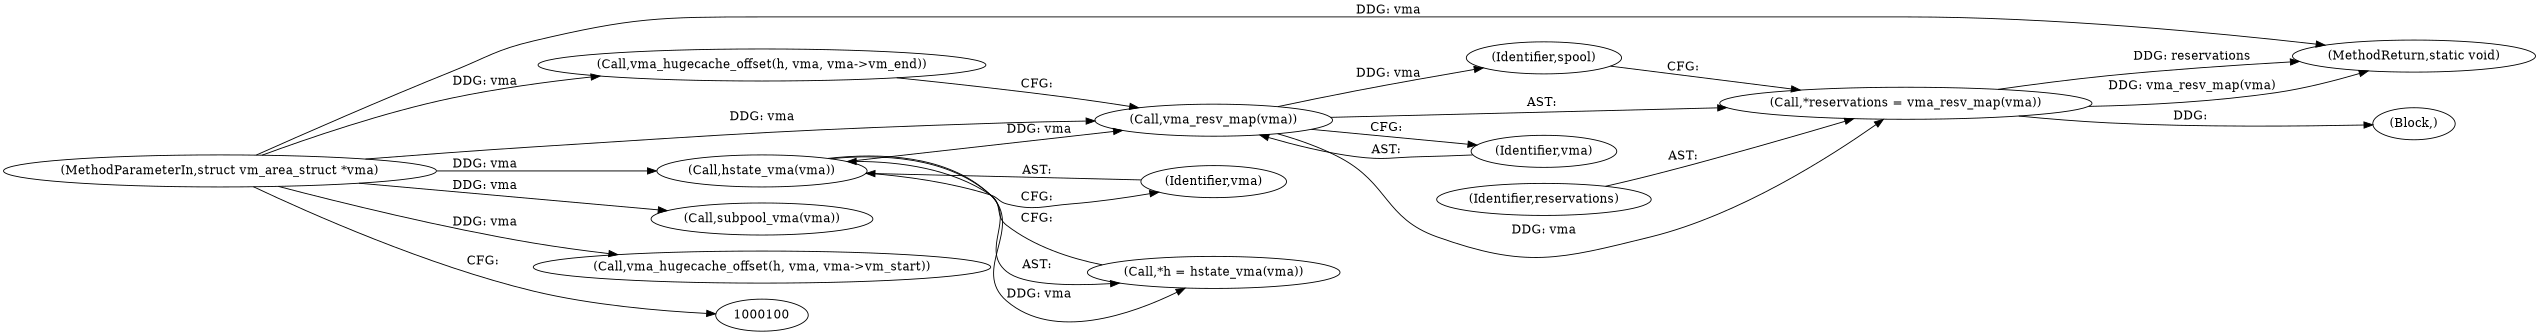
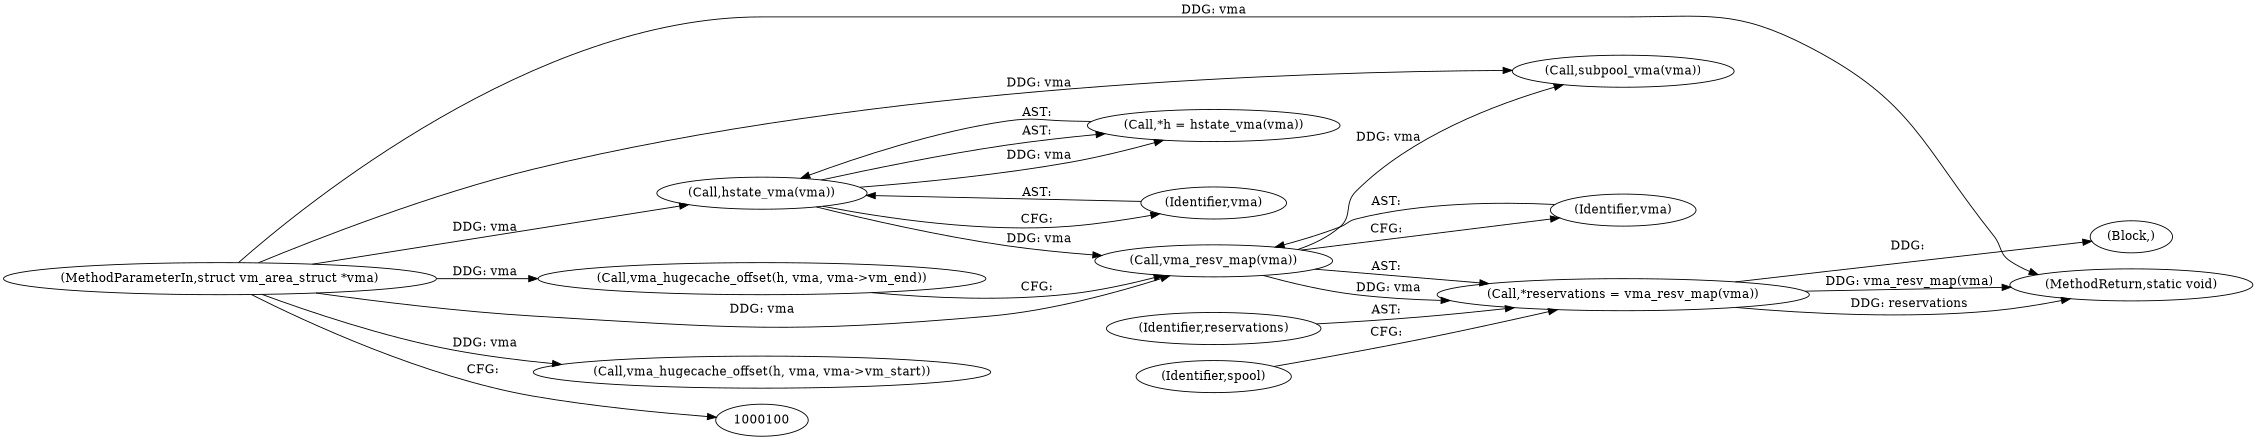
edge "(Call,vma_resv_map(vma))" -> "(Identifier,spool)": now "(Call,vma_resv_map(vma))" -> "(Call,subpool_vma(vma))"
edge "(Call,*h = hstate_vma(vma))" -> "(Call,hstate_vma(vma))": label "CFG: " -> "AST: "
